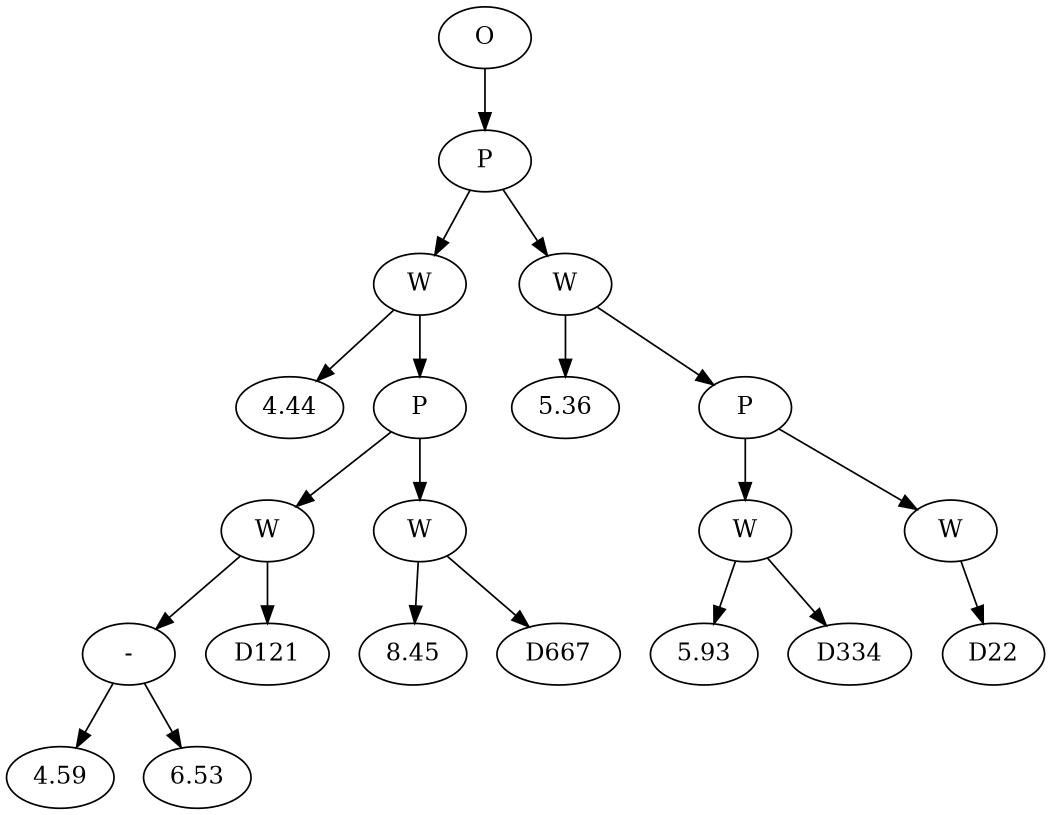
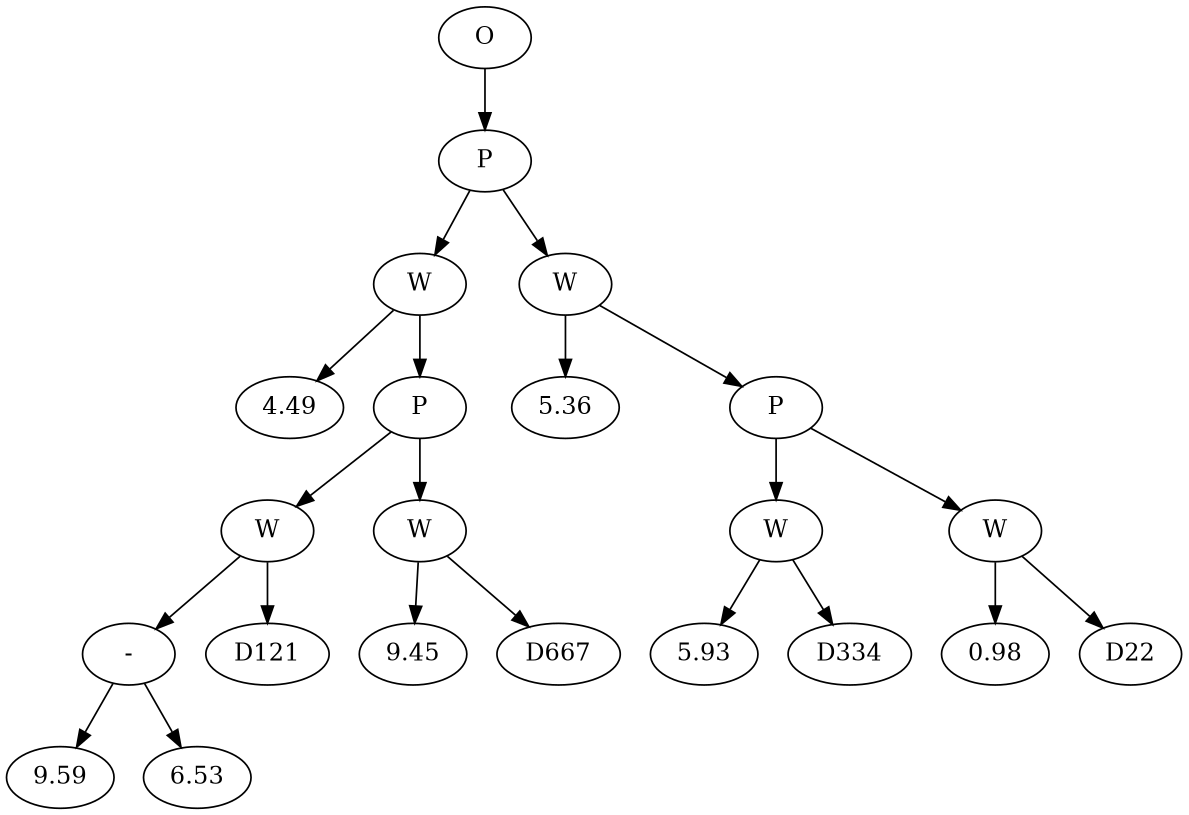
node "4.44": label "4.44" -> "4.49"
node "8.45": label "8.45" -> "9.45"
node "0.98": added
node "4.59": label "4.59" -> "9.59"
